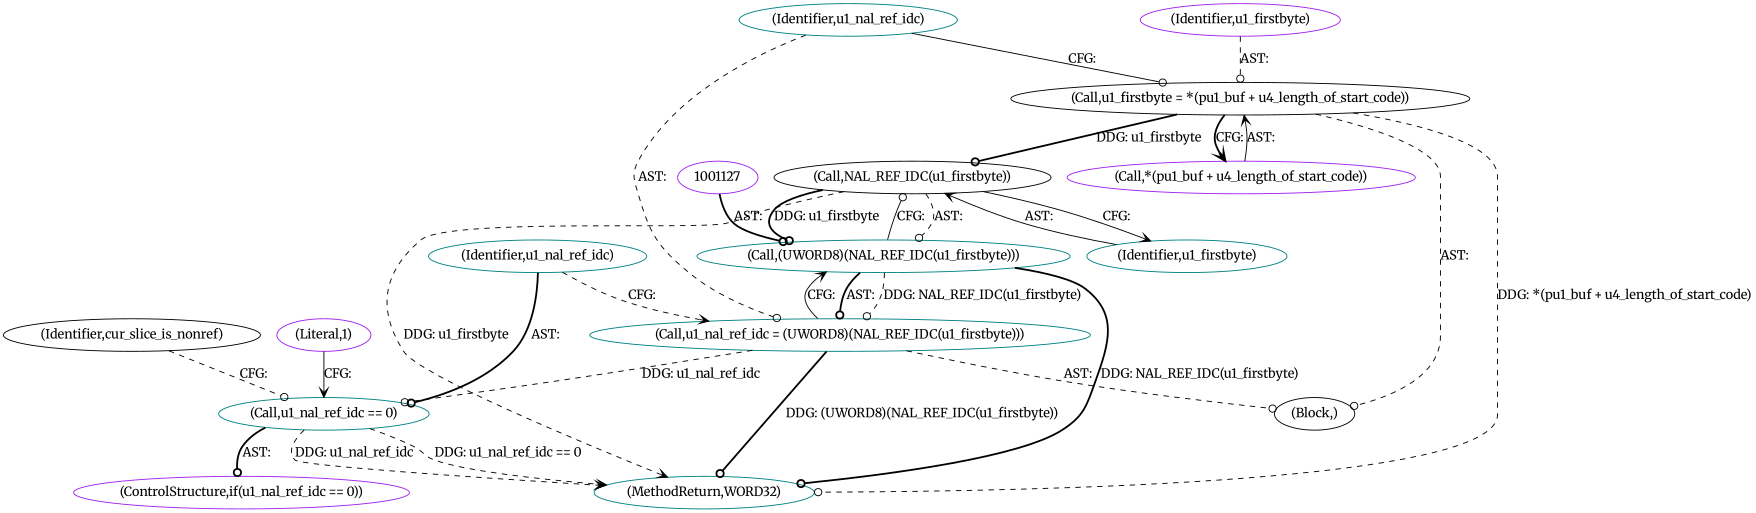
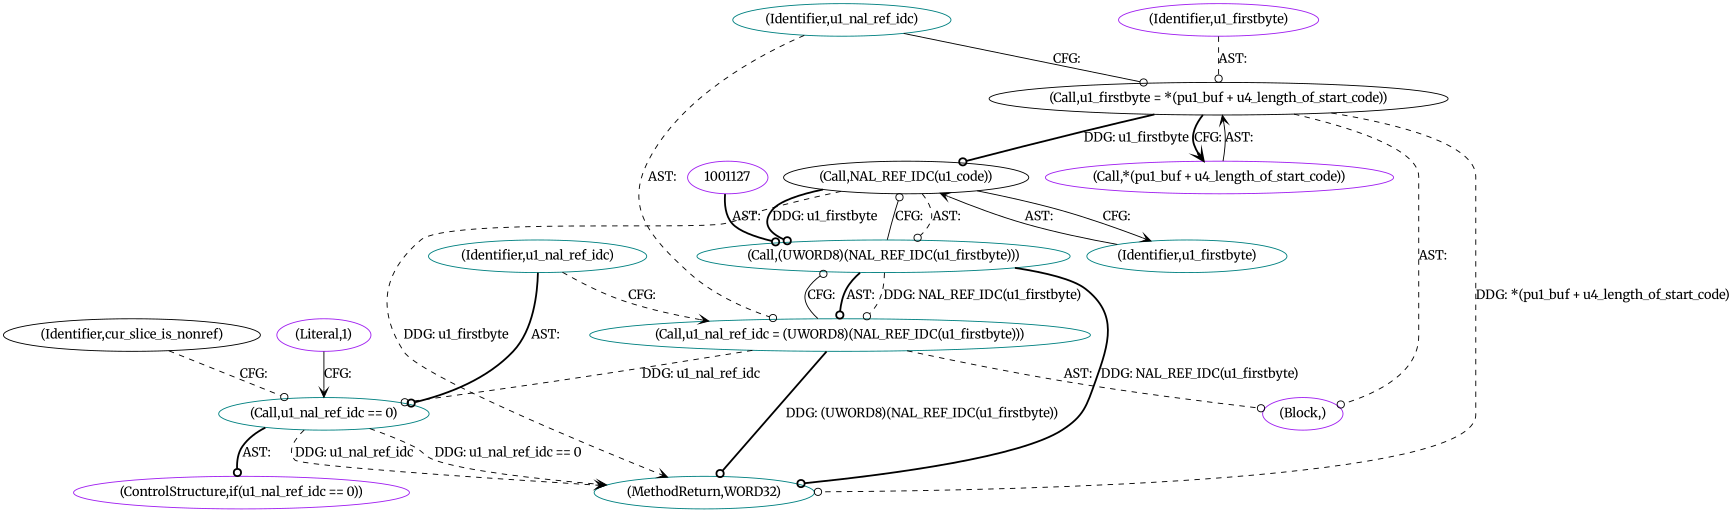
node "(Call,NAL_REF_IDC(u1_firstbyte))": label "(Call,NAL_REF_IDC(u1_firstbyte))" -> "(Call,NAL_REF_IDC(u1_code))"
edge "(Call,u1_nal_ref_idc = (UWORD8)(NAL_REF_IDC(u1_firstbyte)))" -> "(Call,(UWORD8)(NAL_REF_IDC(u1_firstbyte)))": arrowhead vee -> odot
node "(Block,)": color black -> purple
